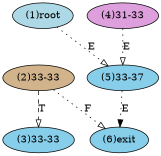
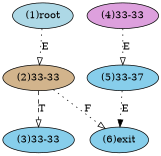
node "(4)31-33": label "(4)31-33" -> "(4)33-33"
edge "(1)root" -> "(5)33-37": now "(1)root" -> "(2)33-33"
